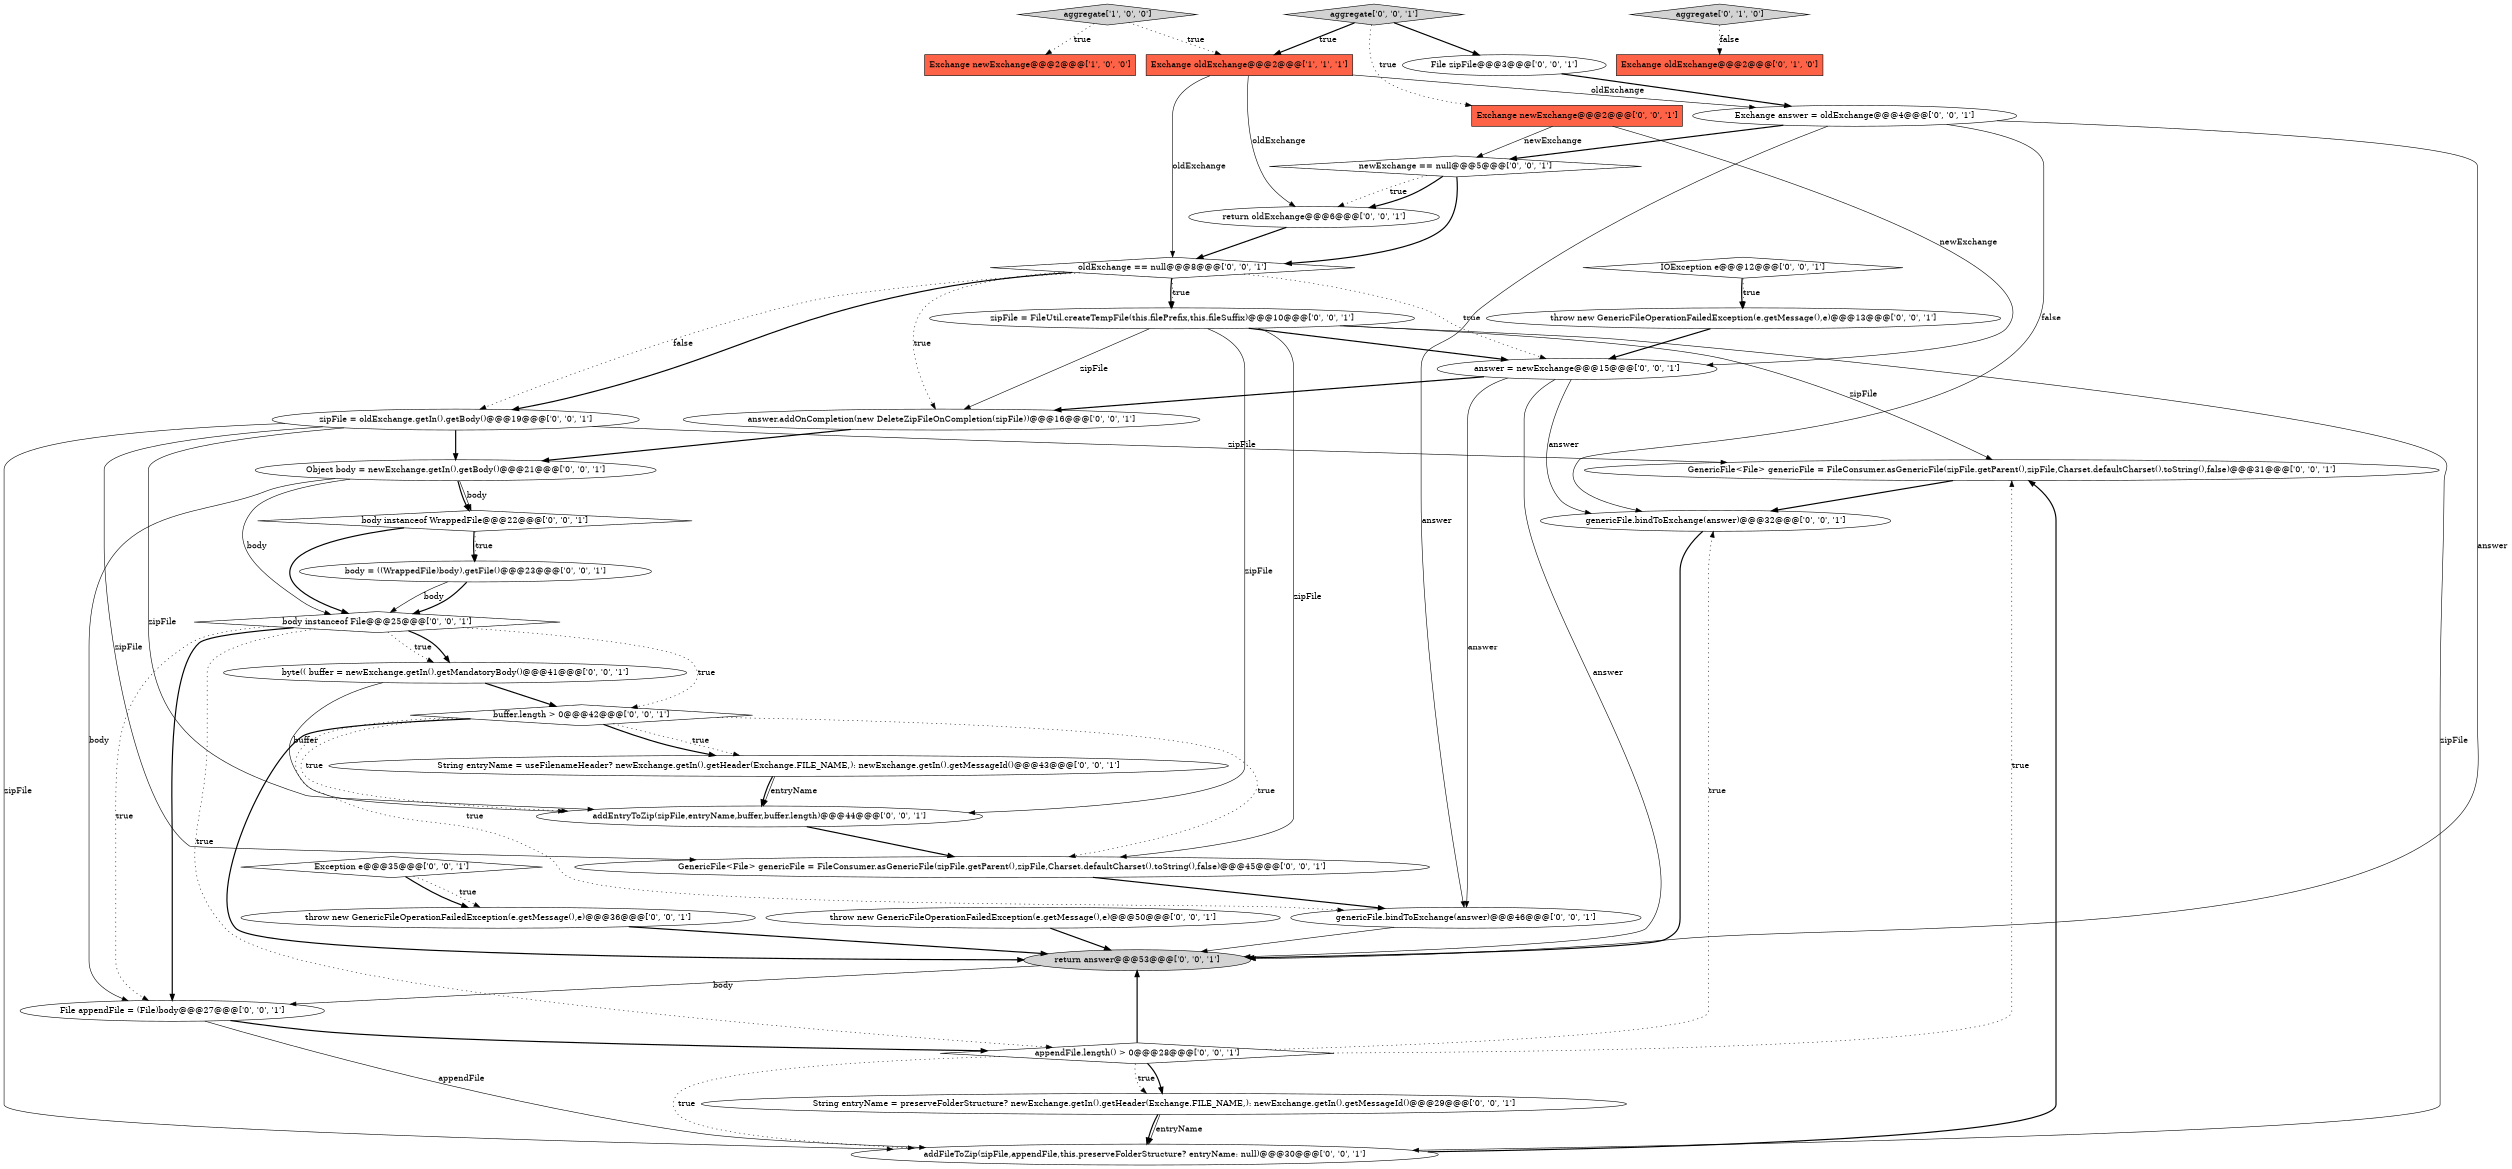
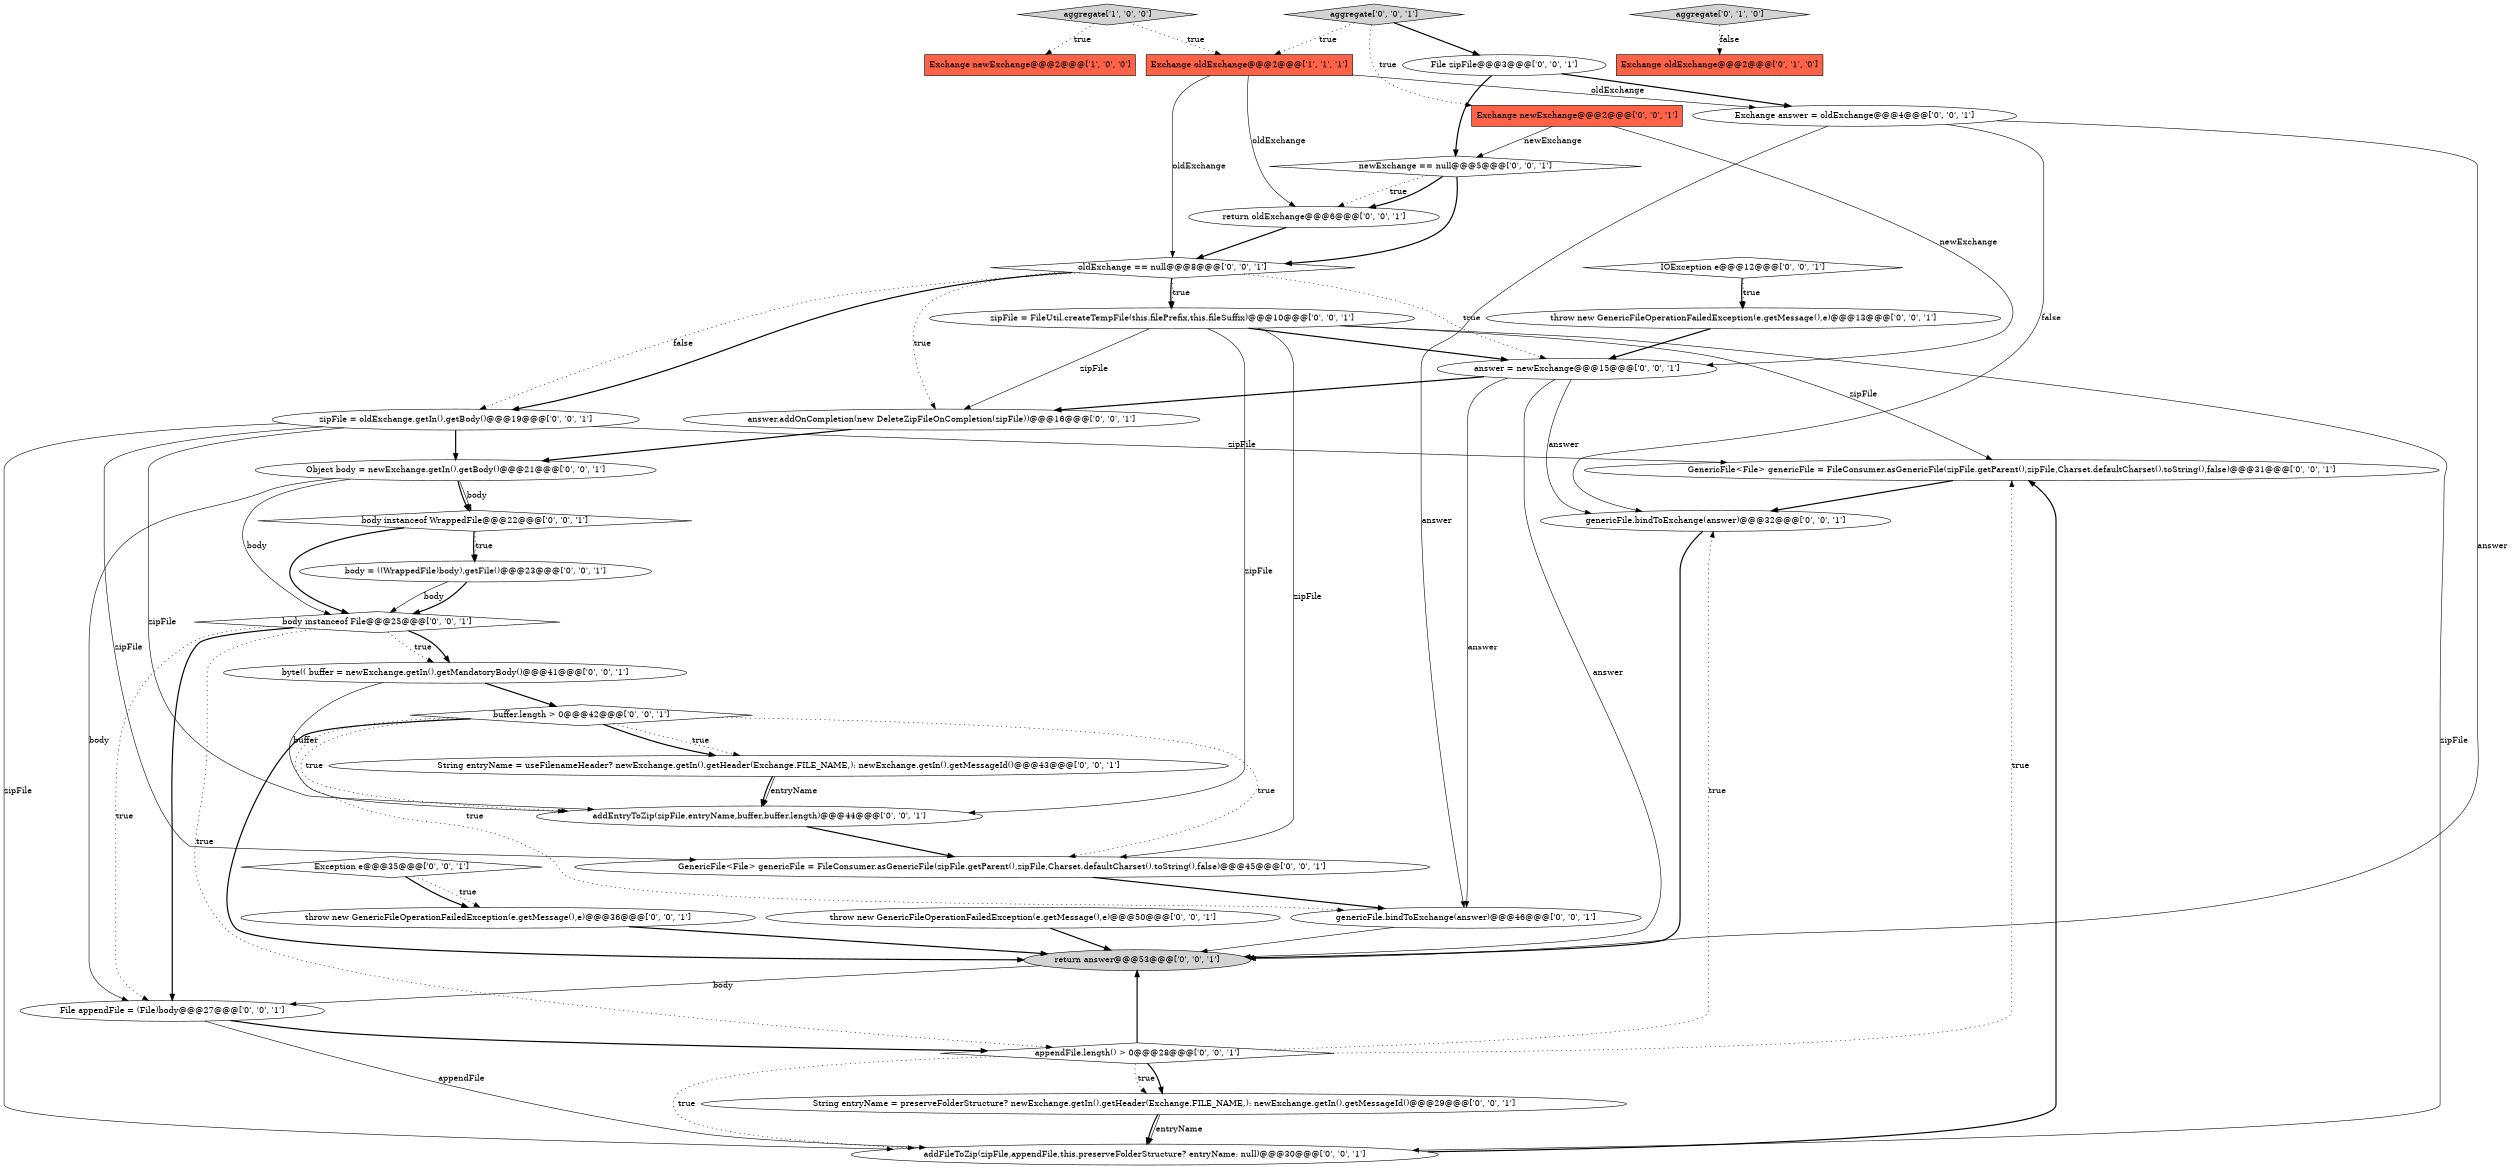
edge "aggregate['0', '0', '1']" -> "Exchange oldExchange@@@2@@@['1', '1', '1']": style bold -> dotted
edge "Exchange answer = oldExchange@@@4@@@['0', '0', '1']" -> "newExchange == null@@@5@@@['0', '0', '1']": now "File zipFile@@@3@@@['0', '0', '1']" -> "newExchange == null@@@5@@@['0', '0', '1']"
edge "body instanceof File@@@25@@@['0', '0', '1']" -> "buffer.length > 0@@@42@@@['0', '0', '1']": removed, label "true"
